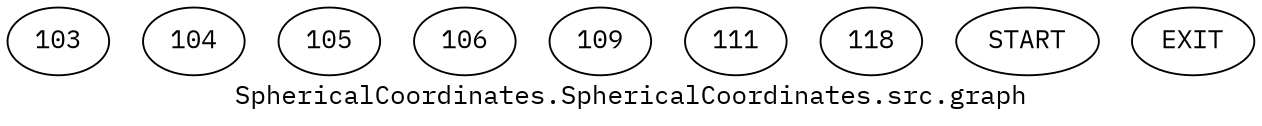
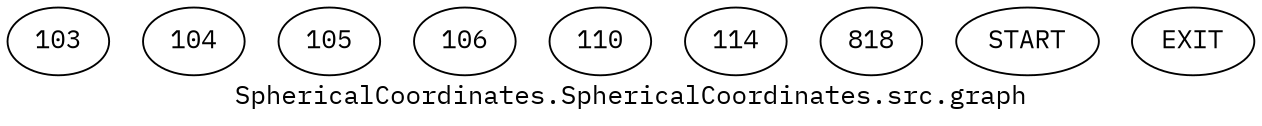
node "109": removed
node "110": added
node "111": removed
node "114": added
node "118": label "118" -> "818"
